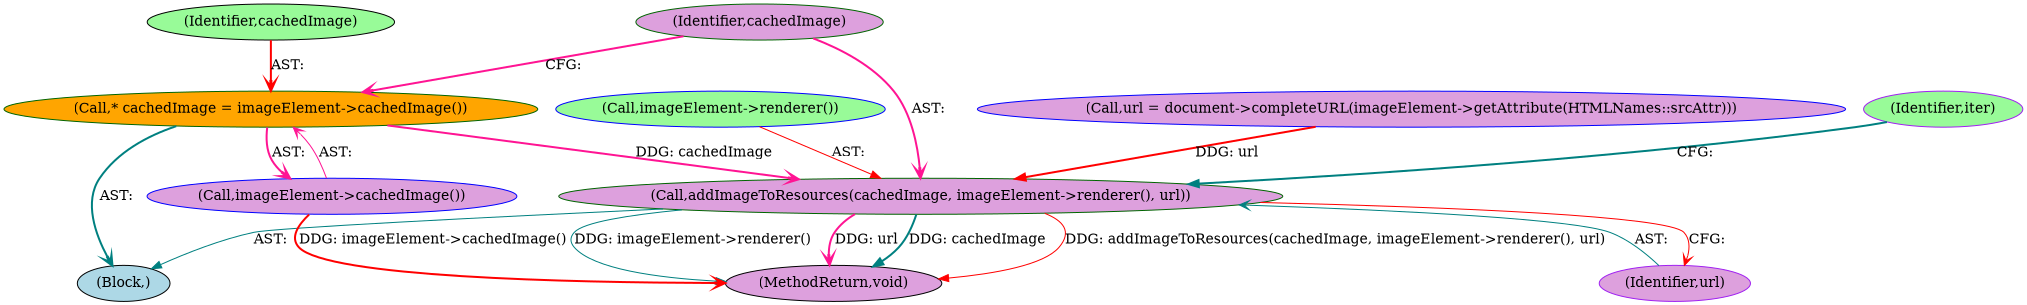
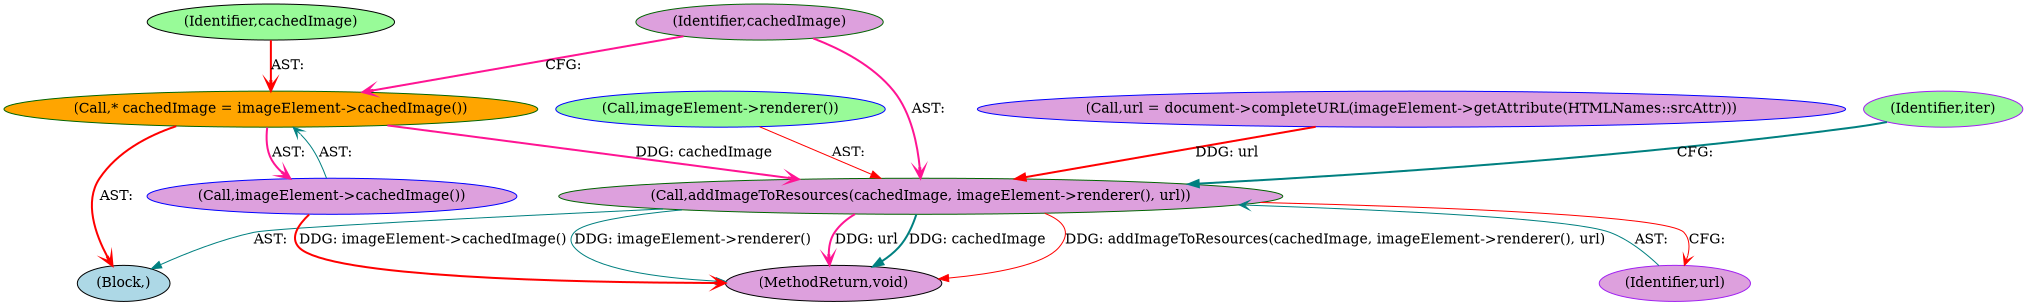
edge "(Call,imageElement->cachedImage())" -> "(Call,* cachedImage = imageElement->cachedImage())": color deeppink -> teal
edge "(Call,* cachedImage = imageElement->cachedImage())" -> "(Block,)": color teal -> red
